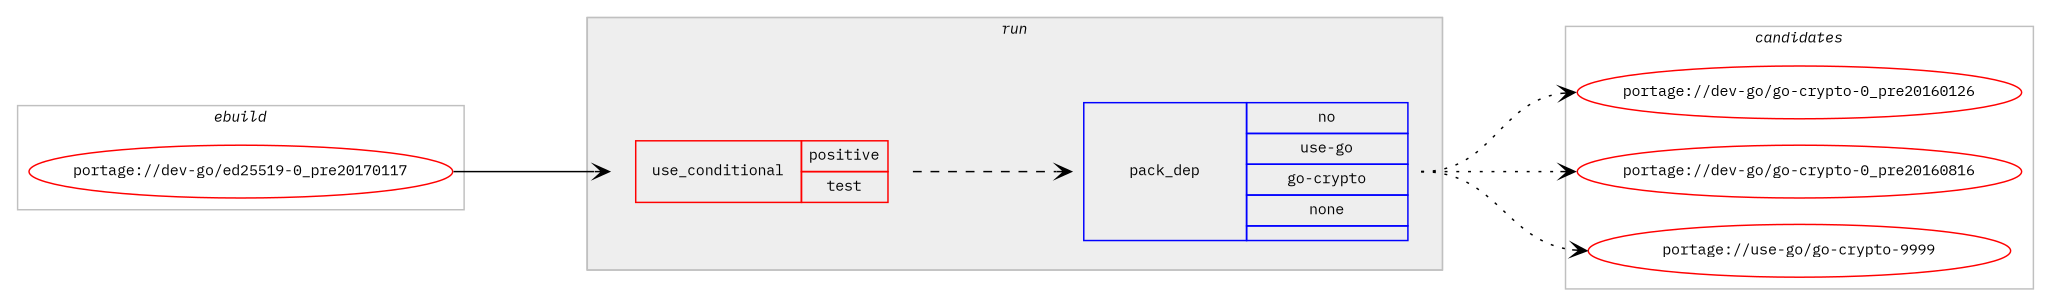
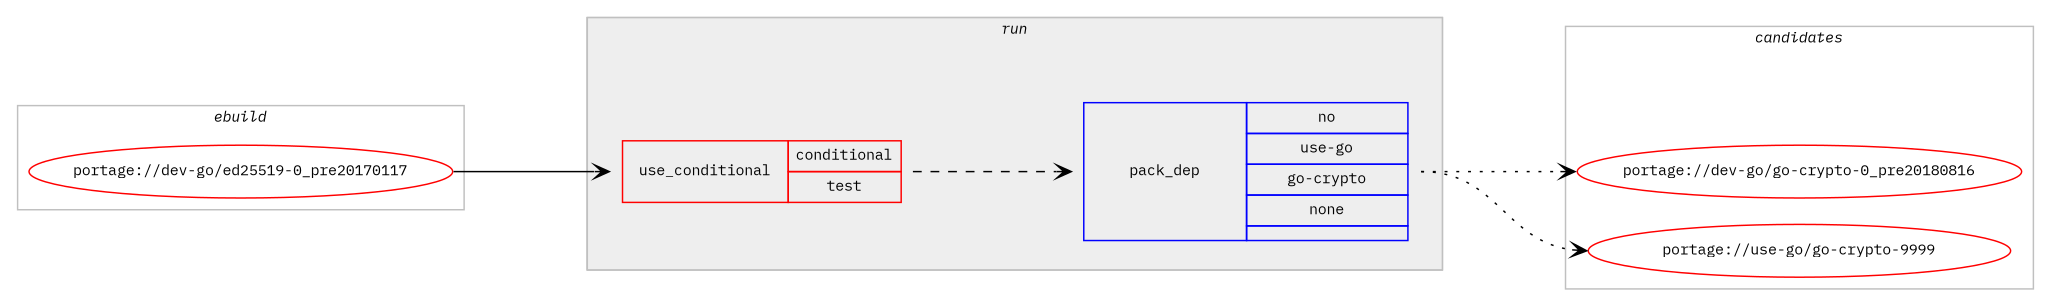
node "portage://dev-go/go-crypto-0_pre20160126": removed
node "use_conditional": text "positive" -> "conditional"
node "portage://dev-go/go-crypto-0_pre20160816": label "portage://dev-go/go-crypto-0_pre20160816" -> "portage://dev-go/go-crypto-0_pre20180816"
